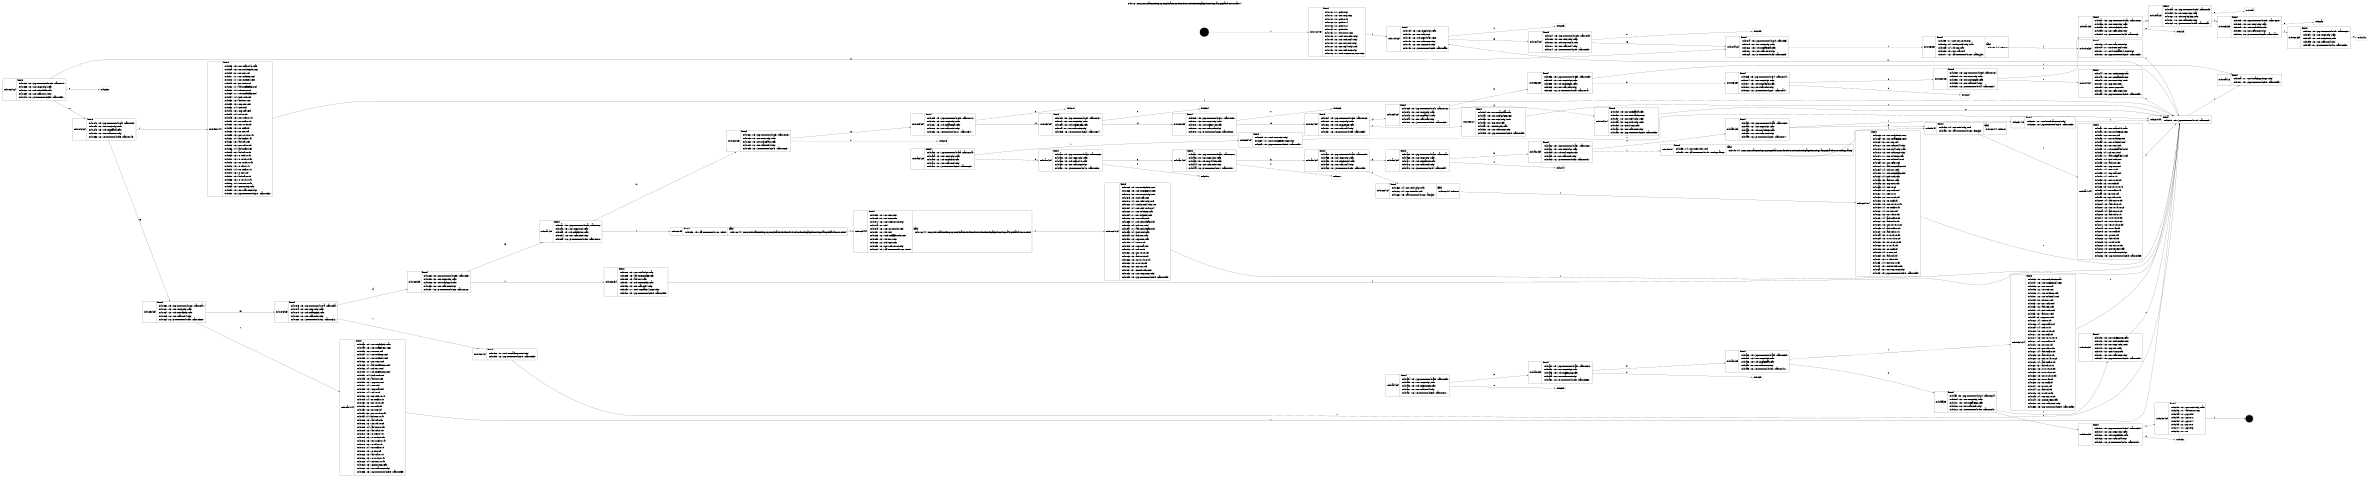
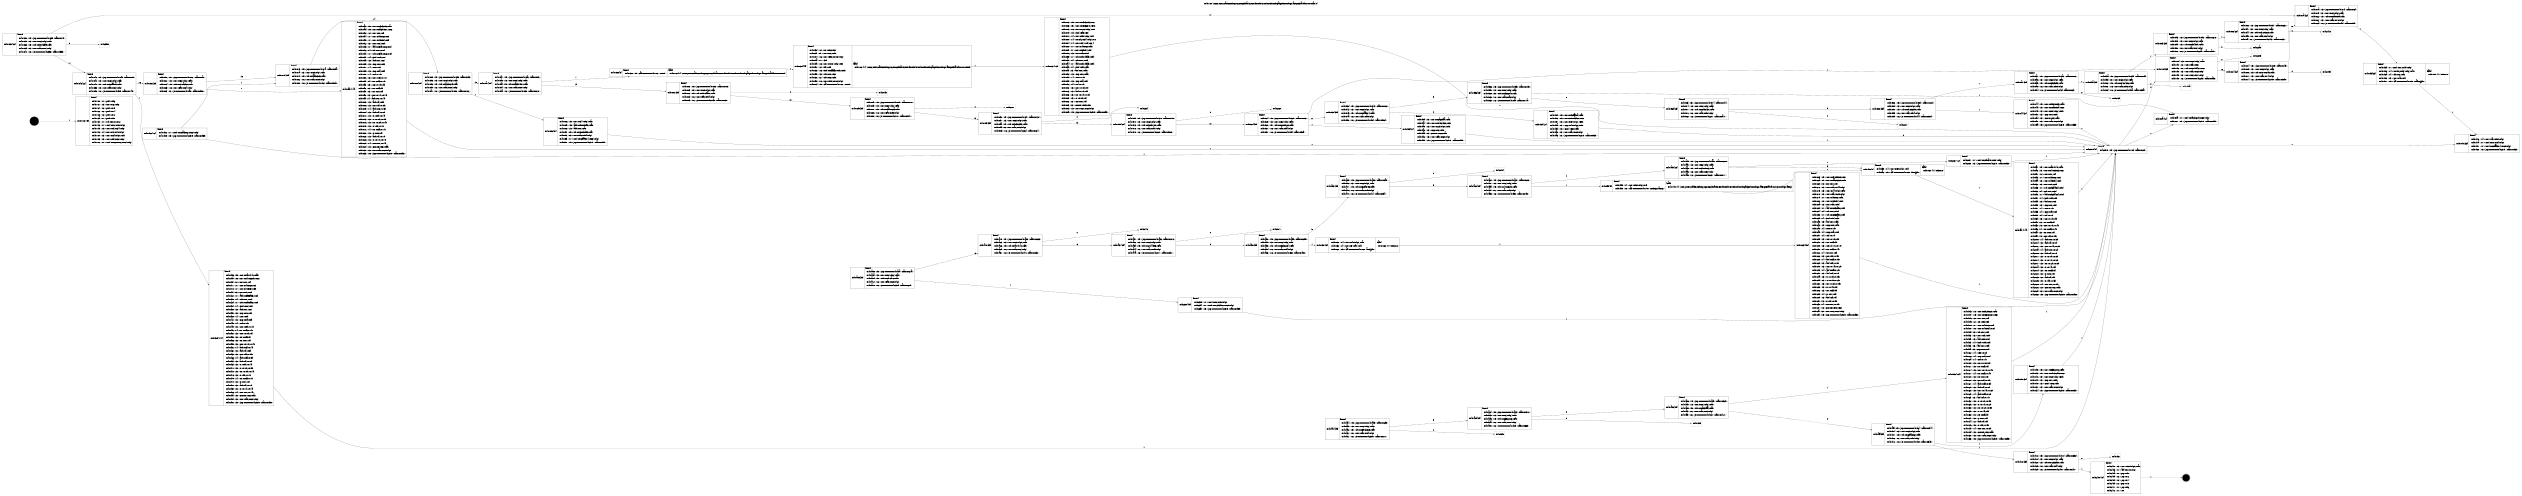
edge "0x4017c0 [45]" -> "0x4017ed [23]": now "0x401924 [25]" -> "0x4017ed [23]"
edge "0x401d76 [23]" -> "0x402519 [5]": reversed
edge "0x401875 [25]" -> "0x401d02 [12]": reversed
